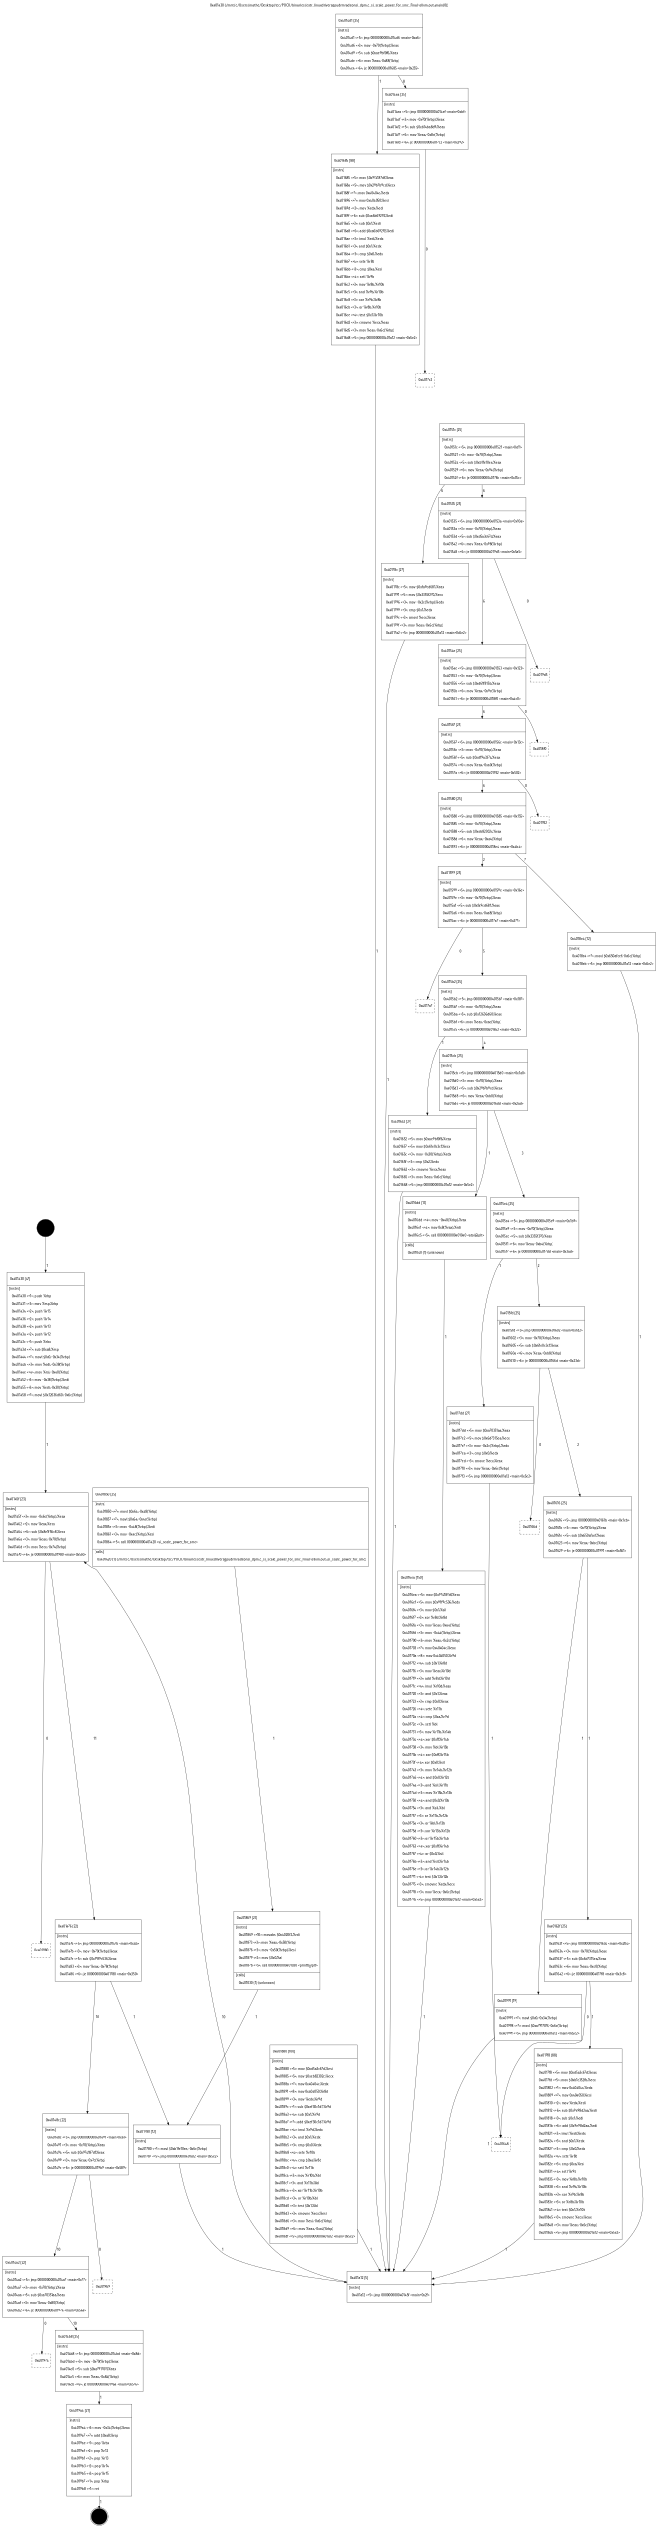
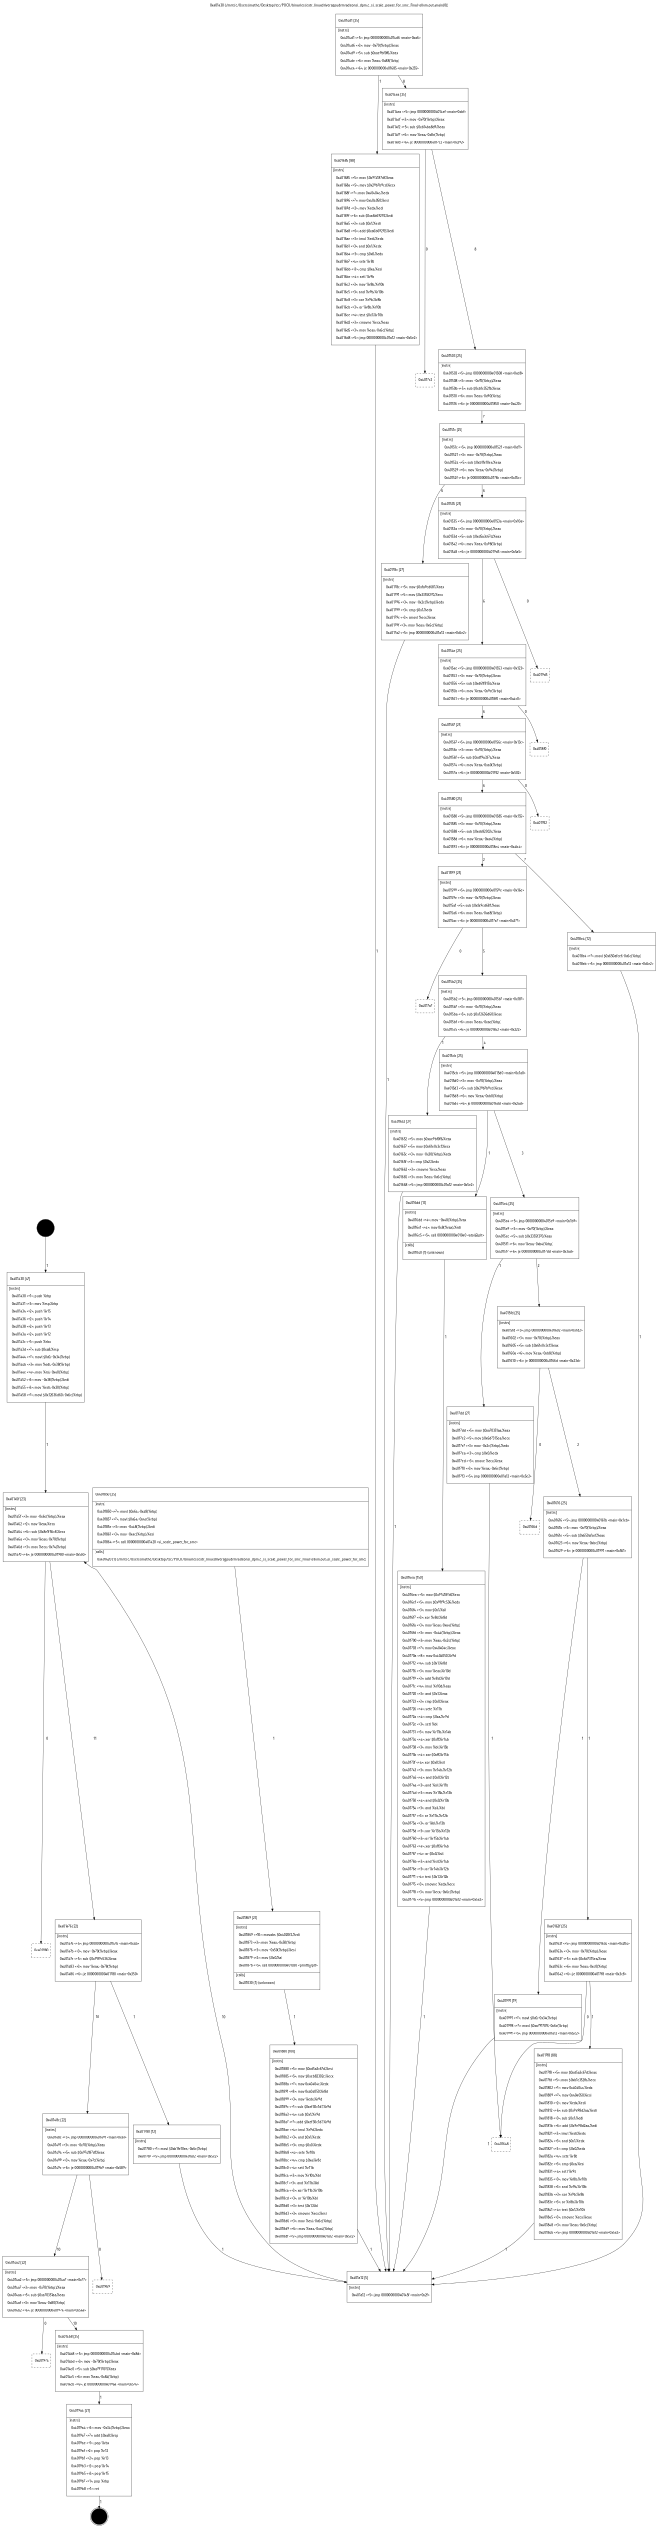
node "0x401503 [25]": added
edge "0x401869 [23]" -> "0x401780 [12]": now "0x401869 [23]" -> "0x401880 [100]"
